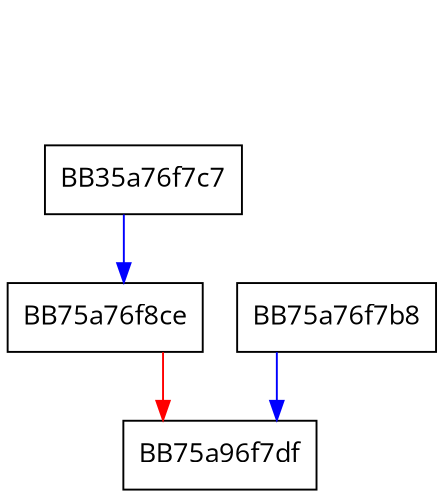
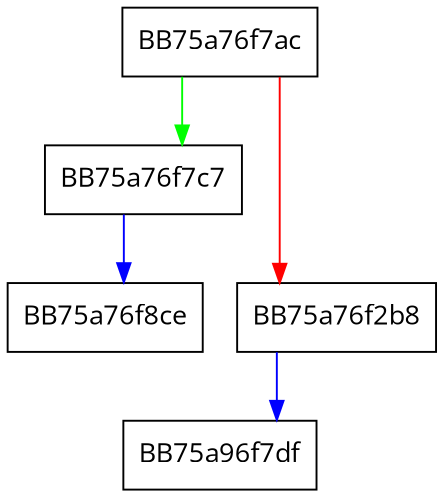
node "BB75a76f7ac": added
node "BB35a76f7c7": label "BB35a76f7c7" -> "BB75a76f7c7"
node "BB75a76f7b8": label "BB75a76f7b8" -> "BB75a76f2b8"
edge "BB75a76f8ce" -> "BB75a96f7df": removed
